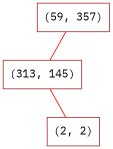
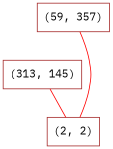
edge "(59, 357)" -- "(313, 145)": now "(59, 357)" -- "(2, 2)"
